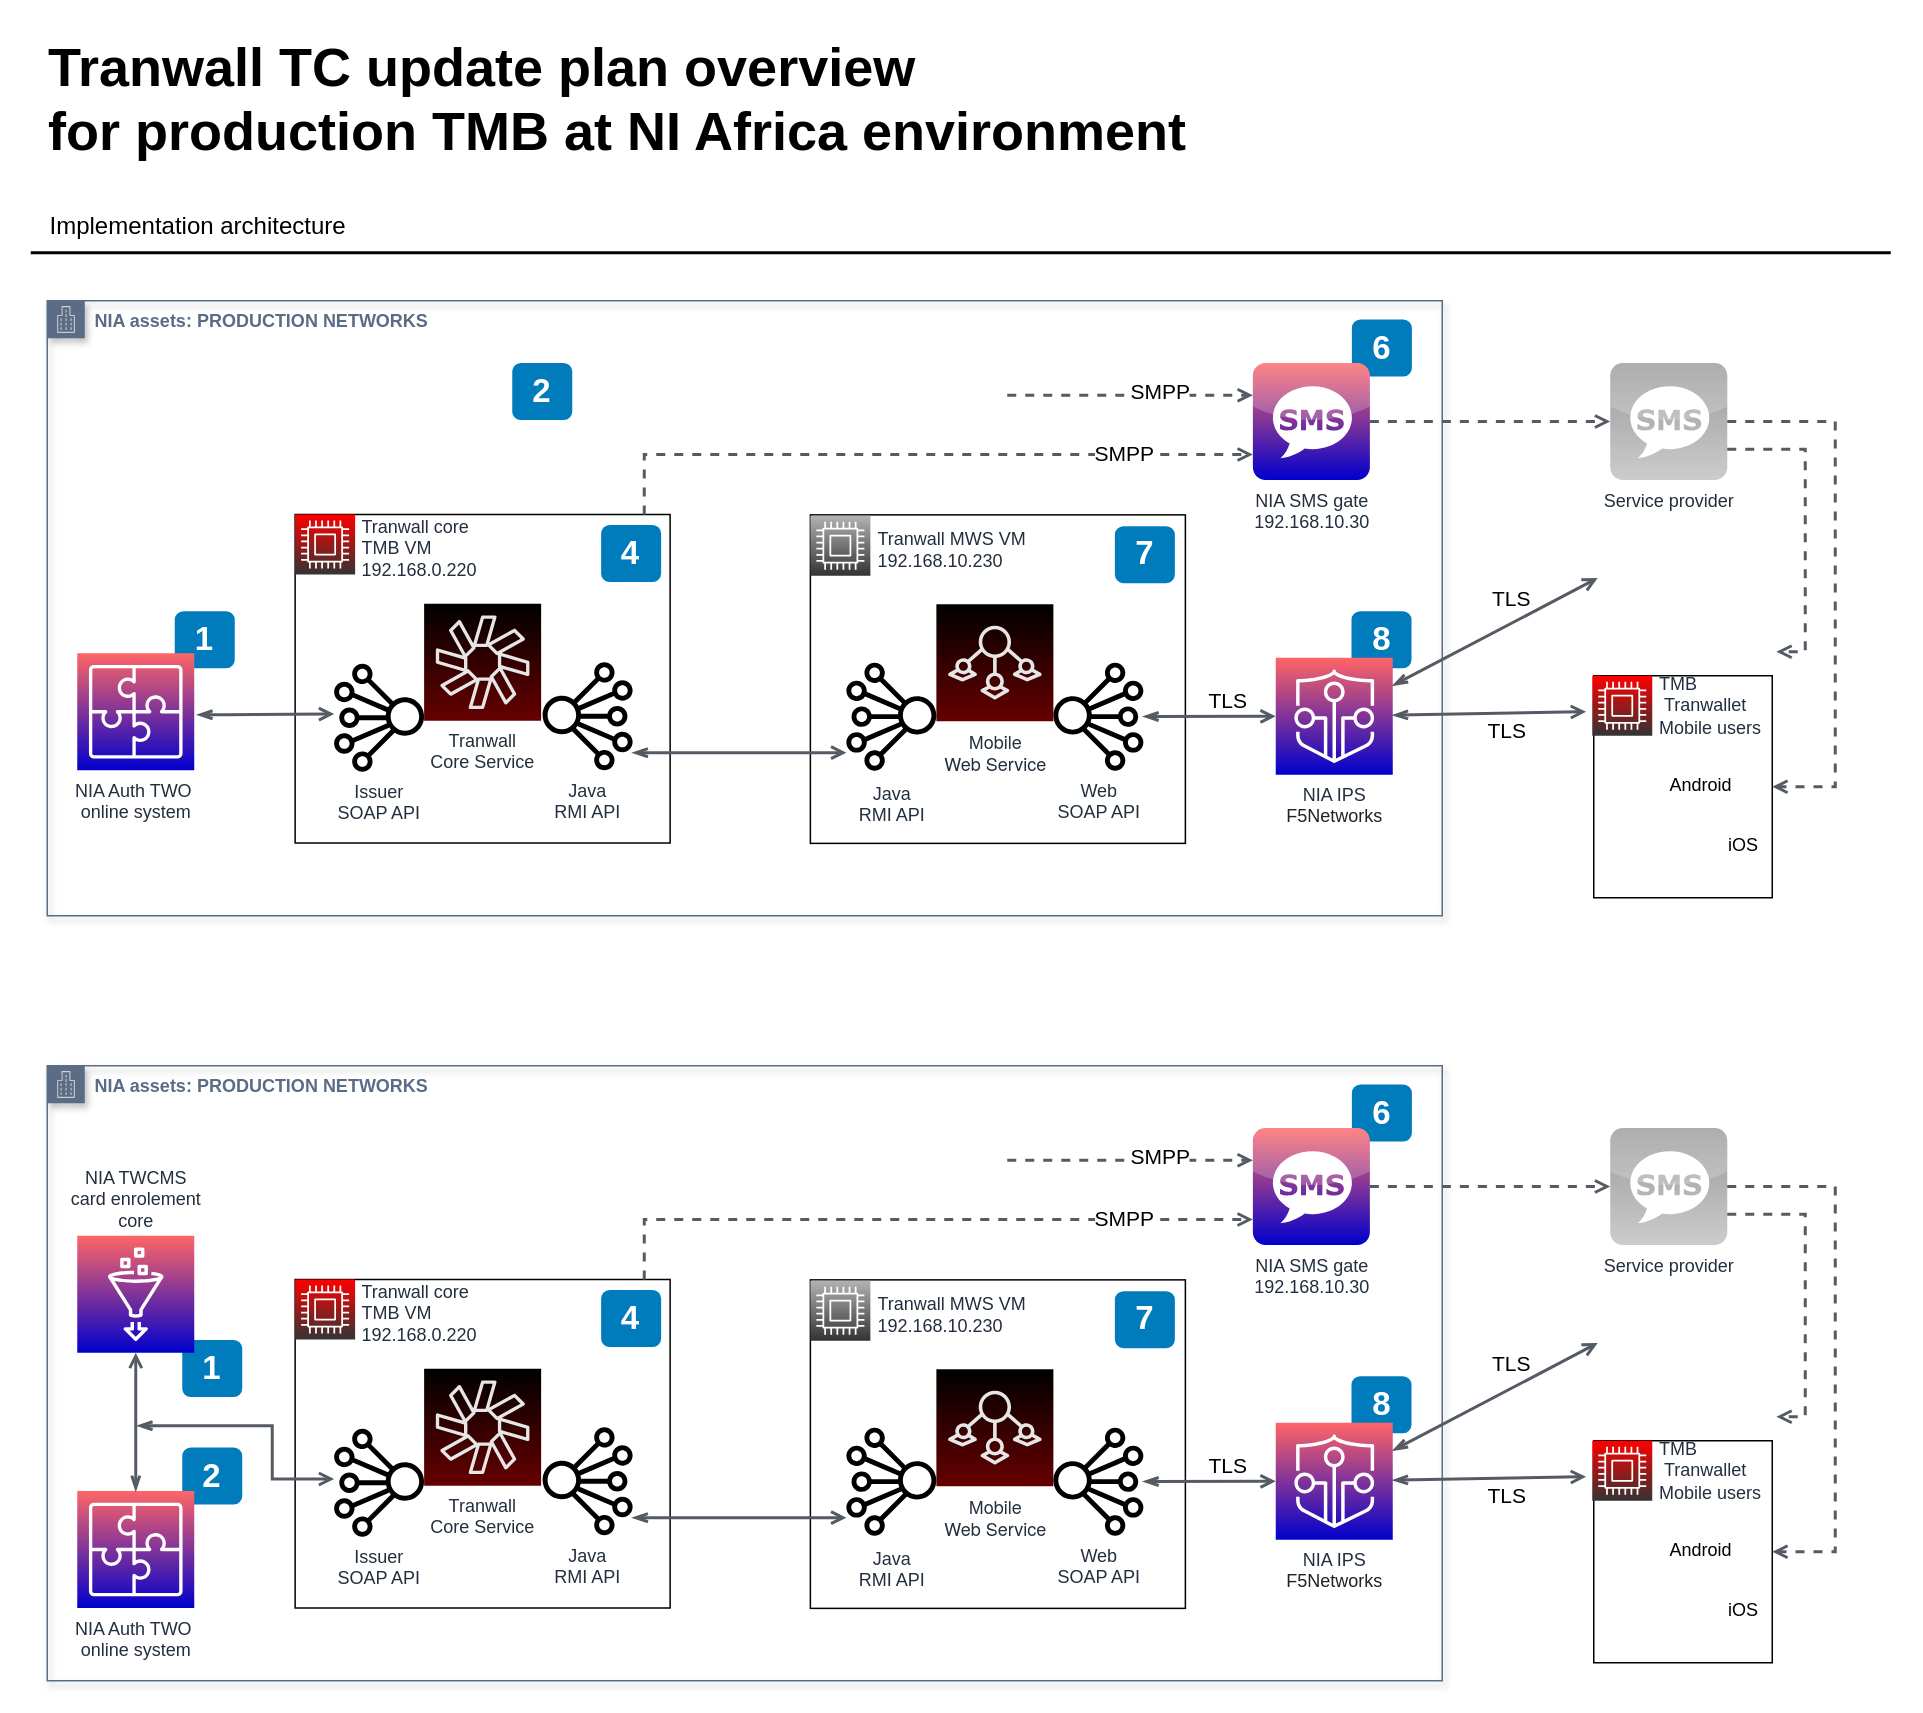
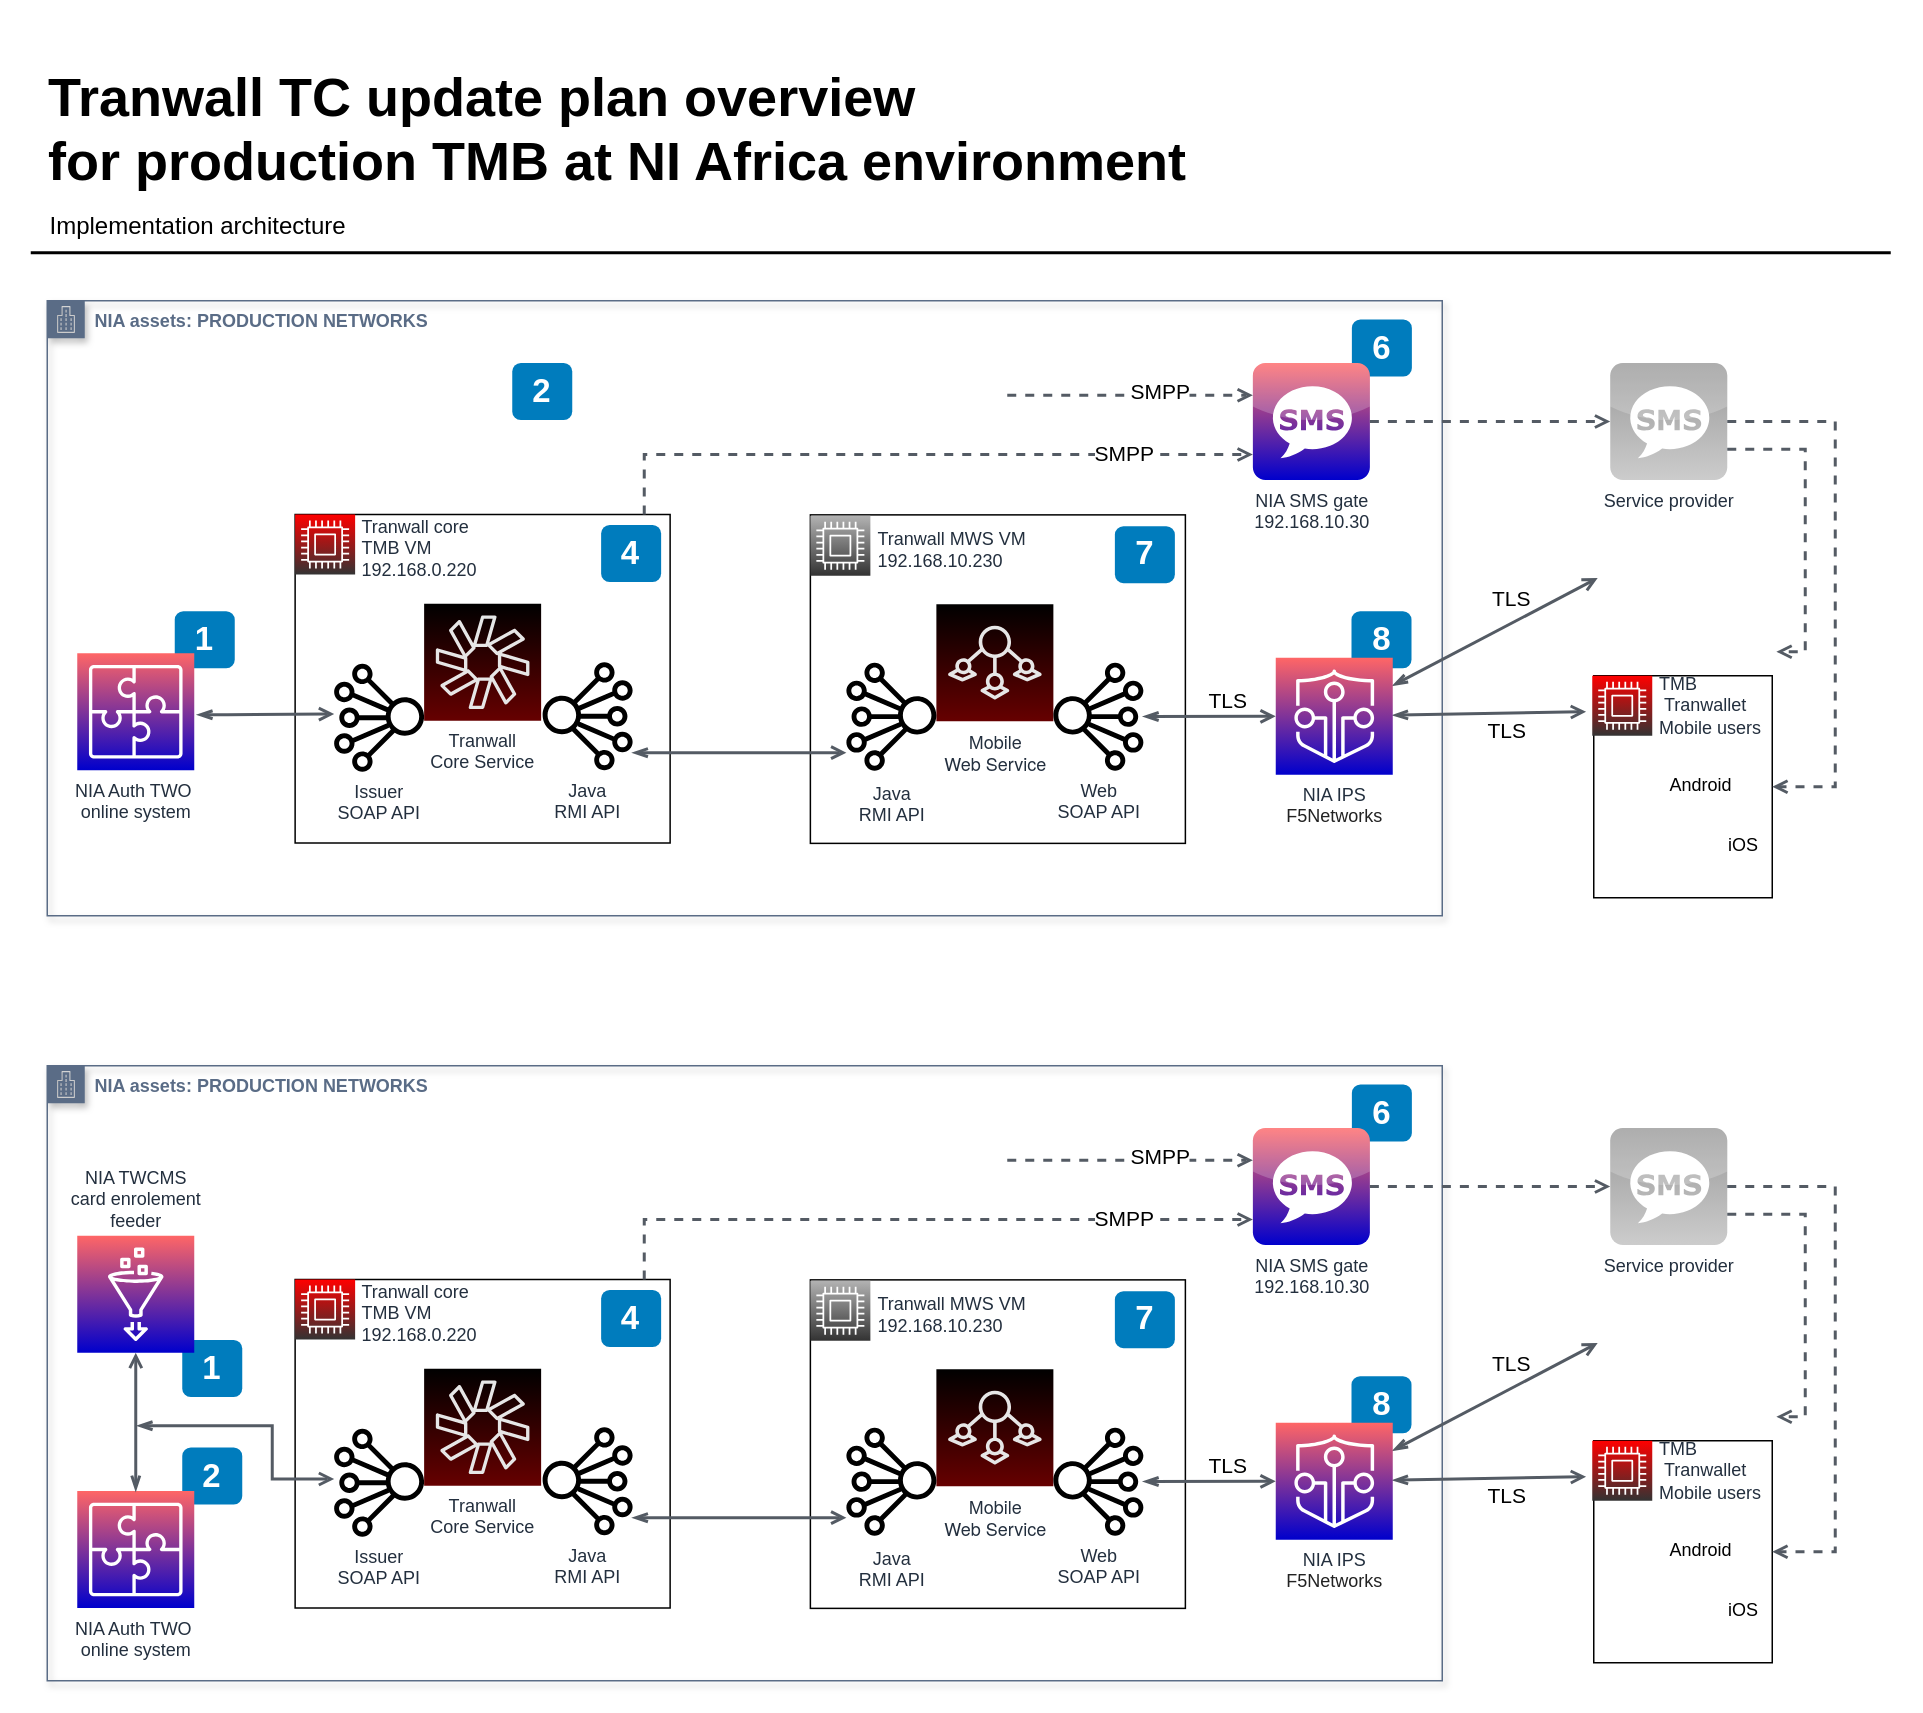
node "Tranwall TC update plan overview for production TMB at NI Africa environment": moved (623, 98) -> (623, 128)
node "NIA TWCMS card enrolement core": label "NIA TWCMS card enrolement core" -> "NIA TWCMS card enrolement feeder"
